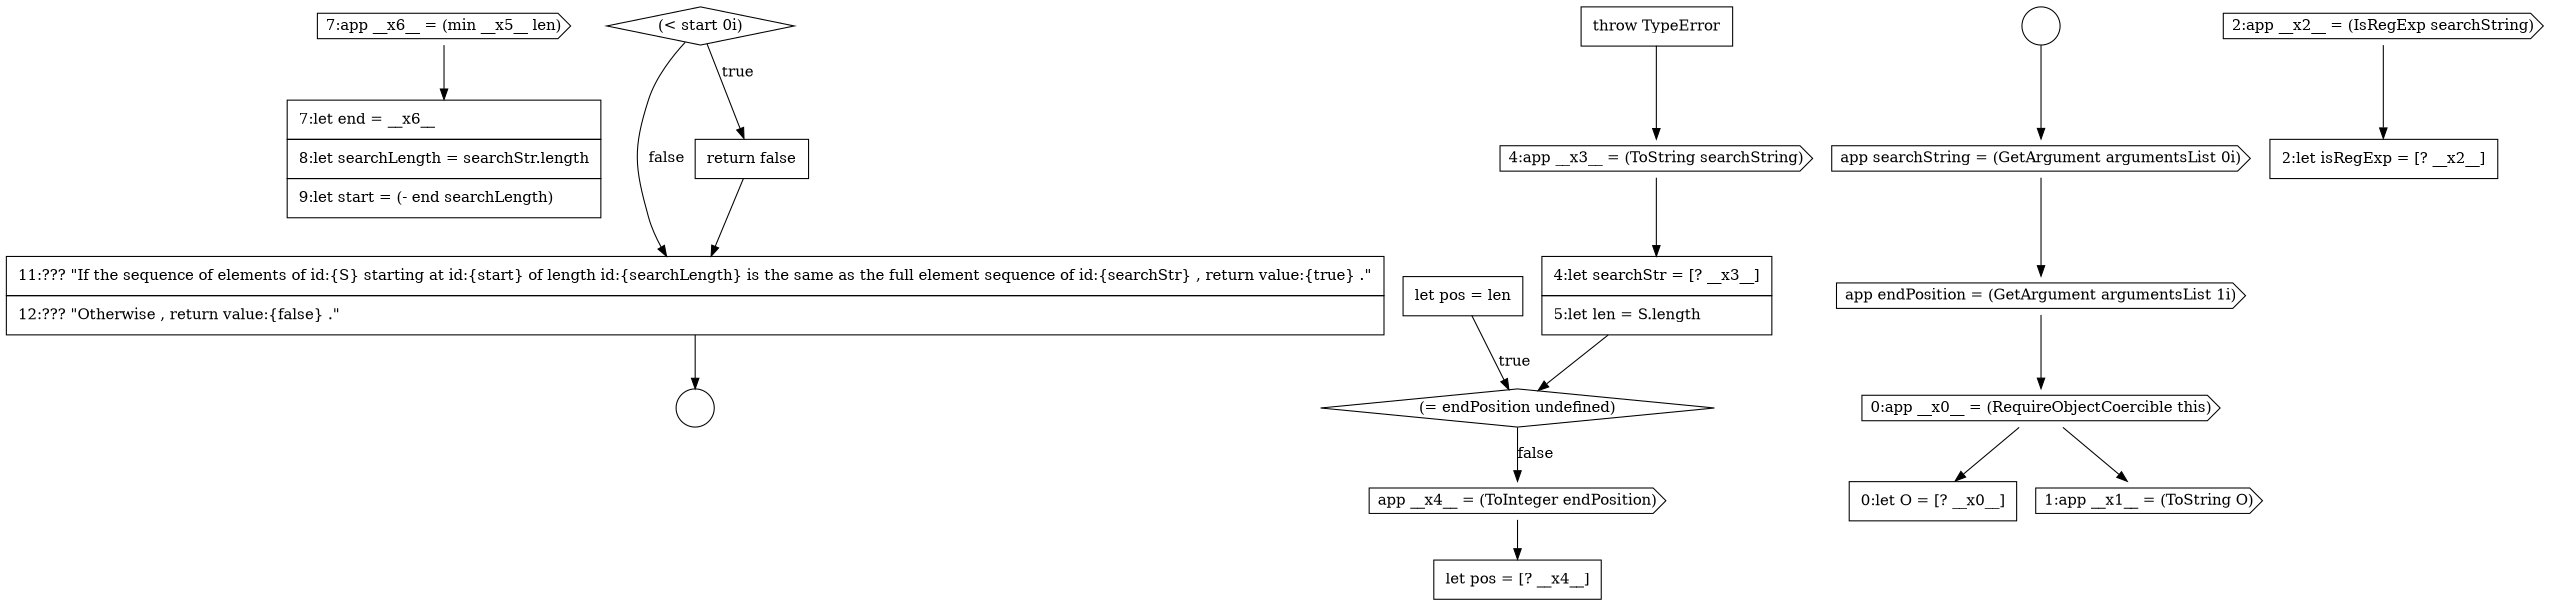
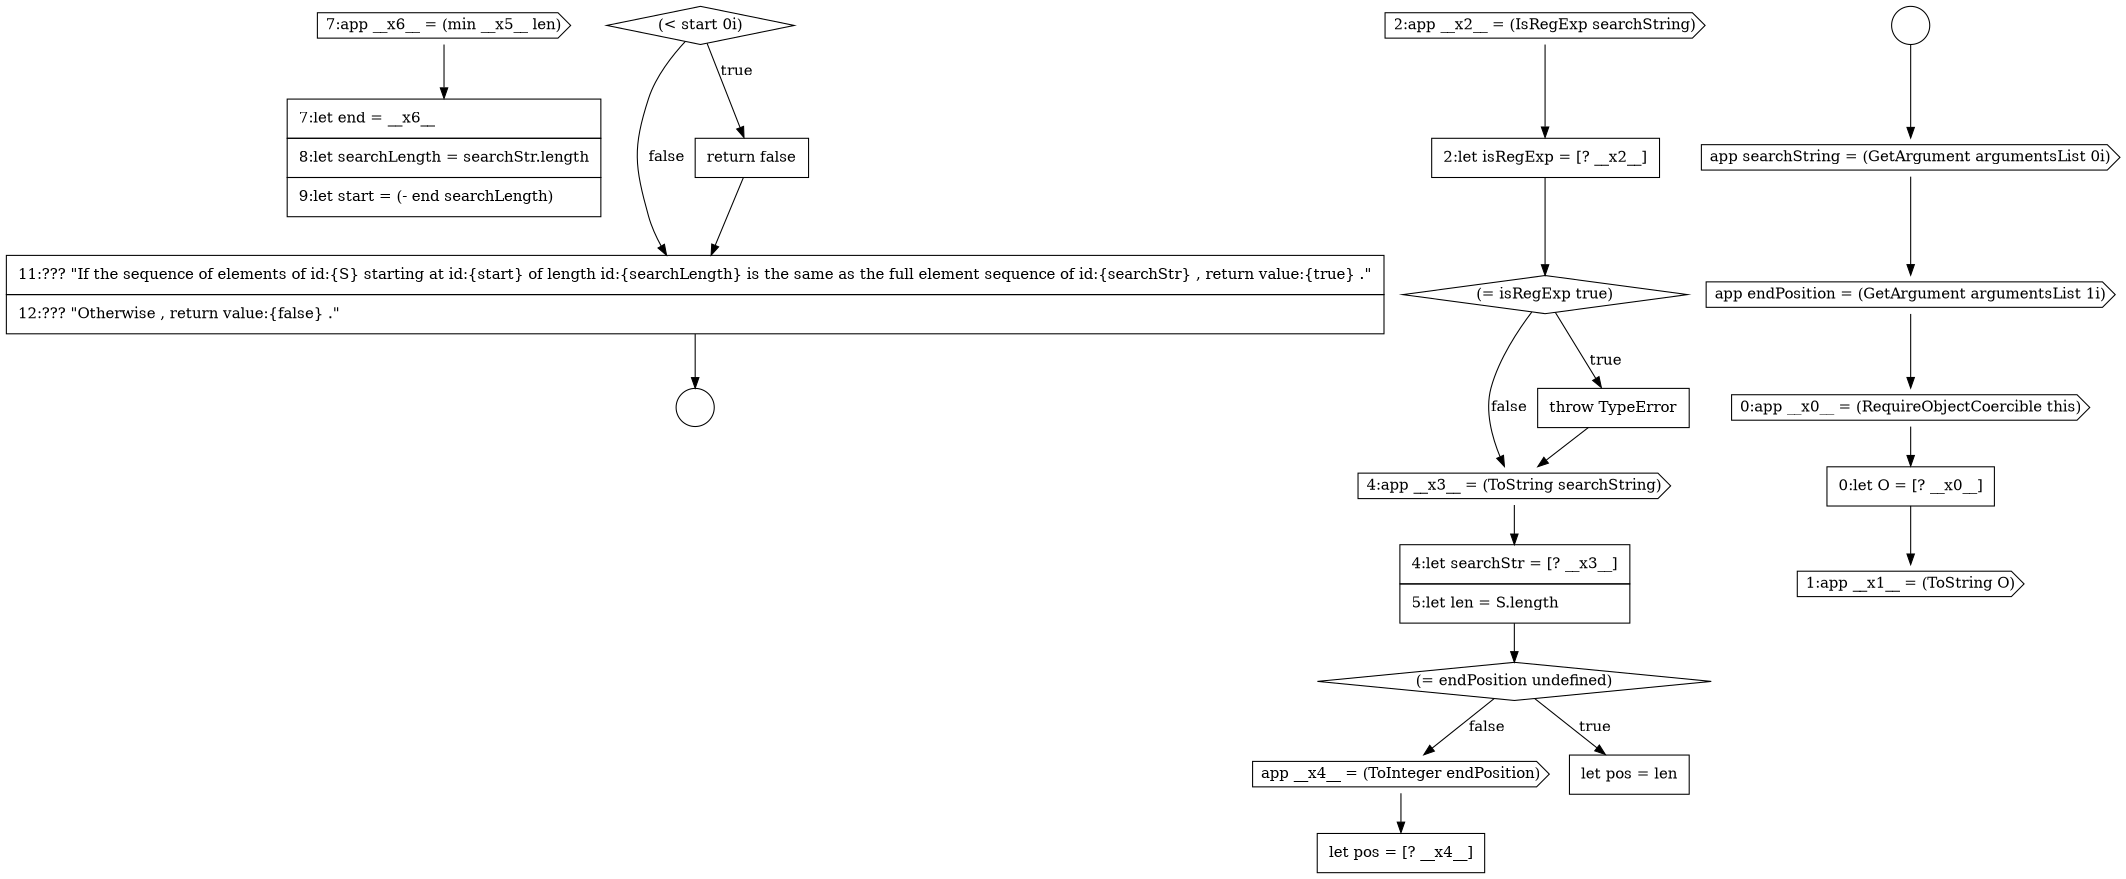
node "(= isRegExp true)": added
edge "let pos = len" -> "(= endPosition undefined)": reversed
edge "0:app __x0__ = (RequireObjectCoercible this)" -> "1:app __x1__ = (ToString O)": now "0:let O = [? __x0__]" -> "1:app __x1__ = (ToString O)"
